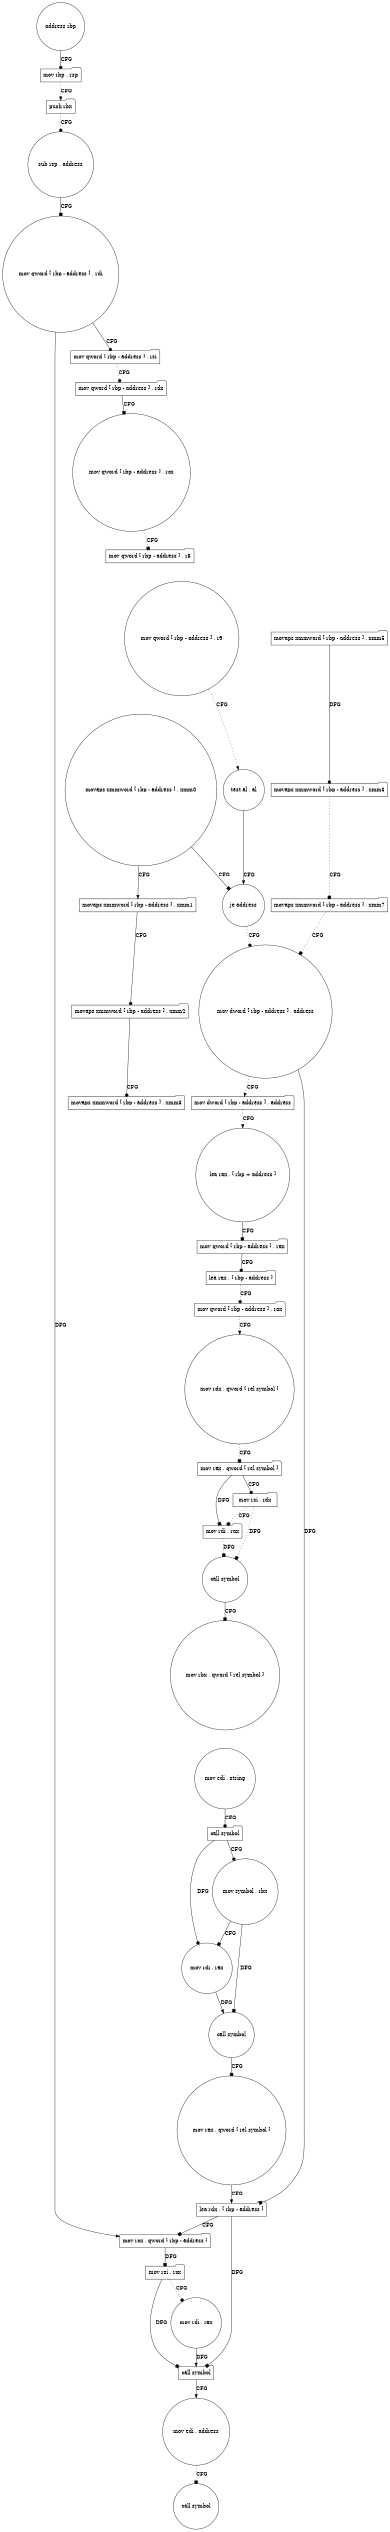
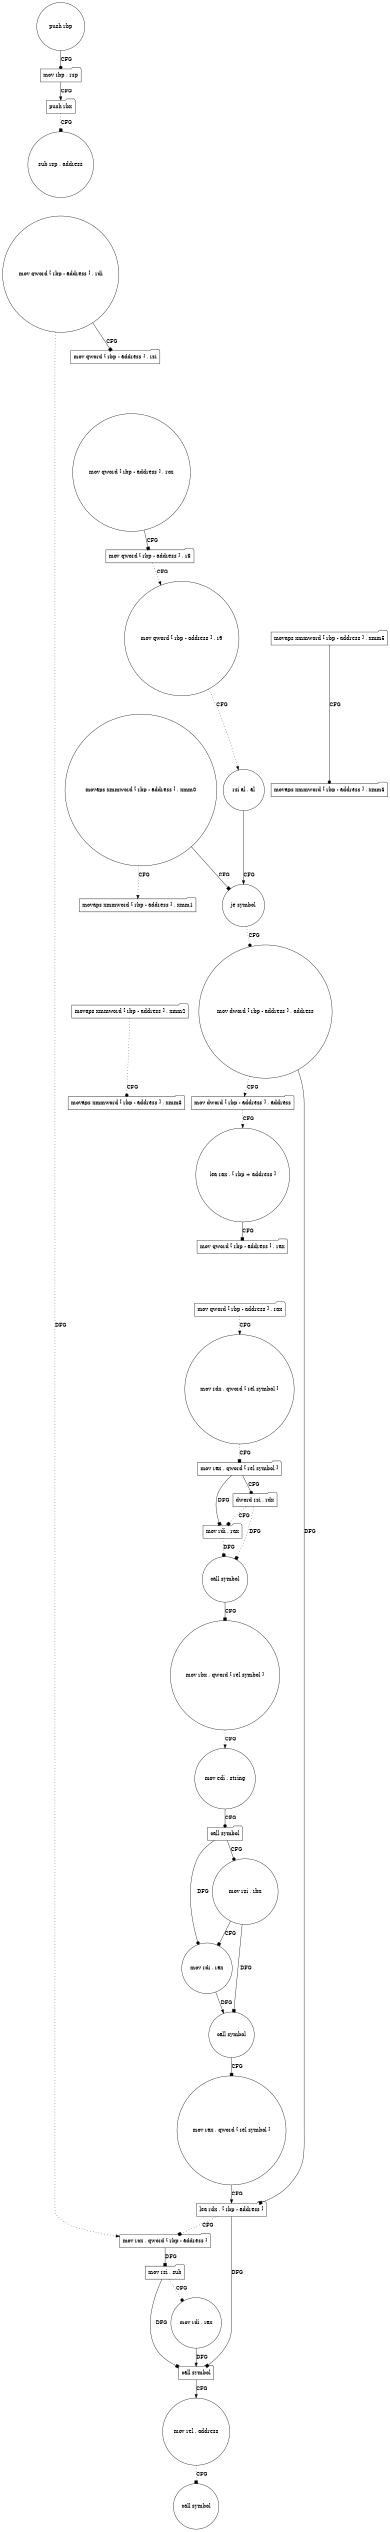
node "address rbp": label "address rbp" -> "push rbp"
edge "mov rbp , rsp" -> "push rbx": style dotted -> solid
edge "push rbx" -> "sub rsp , address": arrowhead dot -> box
edge "sub rsp , address" -> "mov qword [ rbp - address ] , rdi": removed, label "CFG"
edge "mov qword [ rbp - address ] , rdi" -> "mov qword [ rbp - address ] , rsi": arrowhead dot -> box
node "mov qword [ rbp - address ] , rdx": removed
edge "mov qword [ rbp - address ] , rcx" -> "mov qword [ rbp - address ] , r8": style dotted -> solid
edge "mov qword [ rbp - address ] , r8" -> "mov qword [ rbp - address ] , r9": added, label "CFG"
edge "movaps xmmword [ rbp - address ] , xmm5" -> "movaps xmmword [ rbp - address ] , xmm6": label "DFG" -> "CFG"
node "test al , al": label "test al , al" -> "rsi al , al"
edge "movaps xmmword [ rbp - address ] , xmm0" -> "movaps xmmword [ rbp - address ] , xmm1": style solid -> dotted
node "je address": label "je address" -> "je symbol"
node "movaps xmmword [ rbp - address ] , xmm7": removed
edge "movaps xmmword [ rbp - address ] , xmm1" -> "movaps xmmword [ rbp - address ] , xmm2": removed, label "CFG"
edge "movaps xmmword [ rbp - address ] , xmm2" -> "movaps xmmword [ rbp - address ] , xmm3": style solid -> dotted
node "lea rax , [ rbp - address ]": removed
edge "mov qword [ rbp - address ] , rdi" -> "mov rcx , qword [ rbp - address ]": style solid -> dotted
node "mov rsi , rdx": label "mov rsi , rdx" -> "dword rsi , rdx"
edge "mov rbx , qword [ rel symbol ]" -> "mov edi , string": added, label "CFG"
node "mov symbol , rbx": label "mov symbol , rbx" -> "mov rsi , rbx"
edge "lea rdx , [ rbp - address ]" -> "mov rcx , qword [ rbp - address ]": style solid -> dotted
node "mov rsi , rcx": label "mov rsi , rcx" -> "mov rsi , sub"
node "mov edi , address": label "mov edi , address" -> "mov rel , address"
